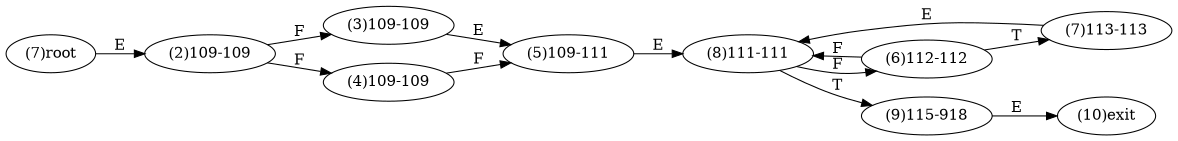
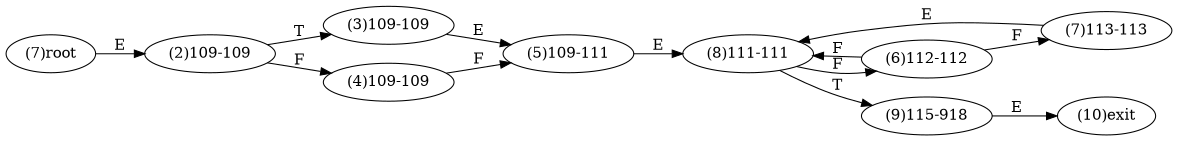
edge "(2)109-109" -> "(3)109-109": label "F" -> "T"
edge "(6)112-112" -> "(7)113-113": label "T" -> "F"
